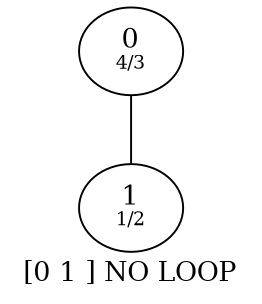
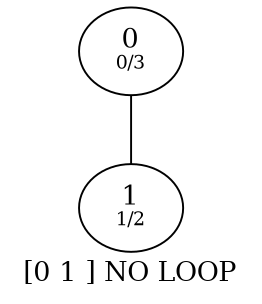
node "0": text "4/3" -> "0/3"
